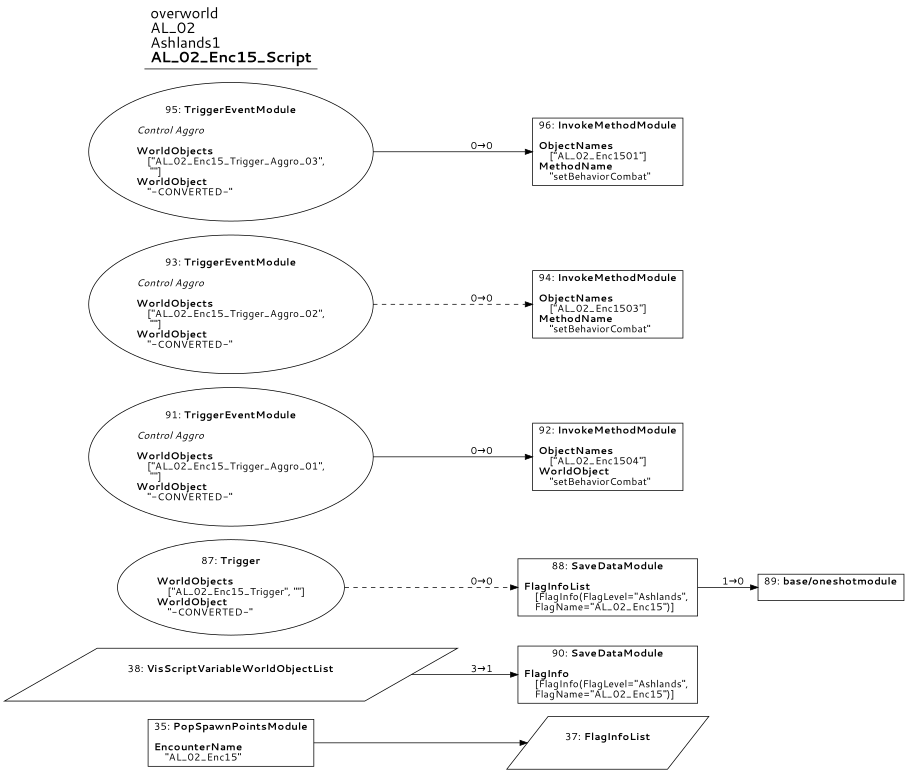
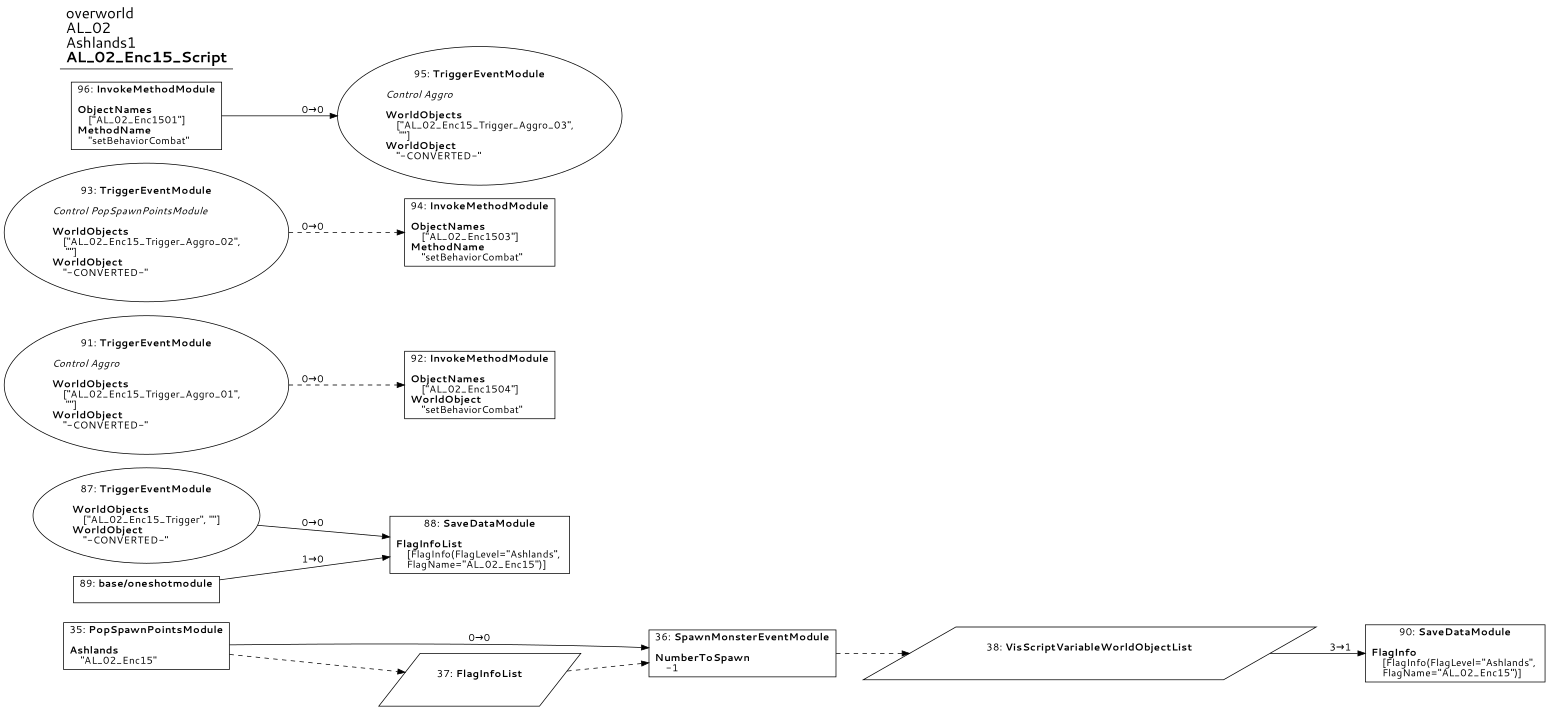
edge "95:" -> "96:": reversed
node "93:": text "Control Aggro" -> "Control PopSpawnPointsModule"
edge "91:" -> "92:": style solid -> dashed
node "87:": text "Trigger" -> "TriggerEventModule"
edge "87:" -> "88:": style dashed -> solid
edge "88:" -> "89:": reversed
node "36:": added
edge "35:" -> "37:": style solid -> dashed
node "35:": text "EncounterName" -> "Ashlands"
